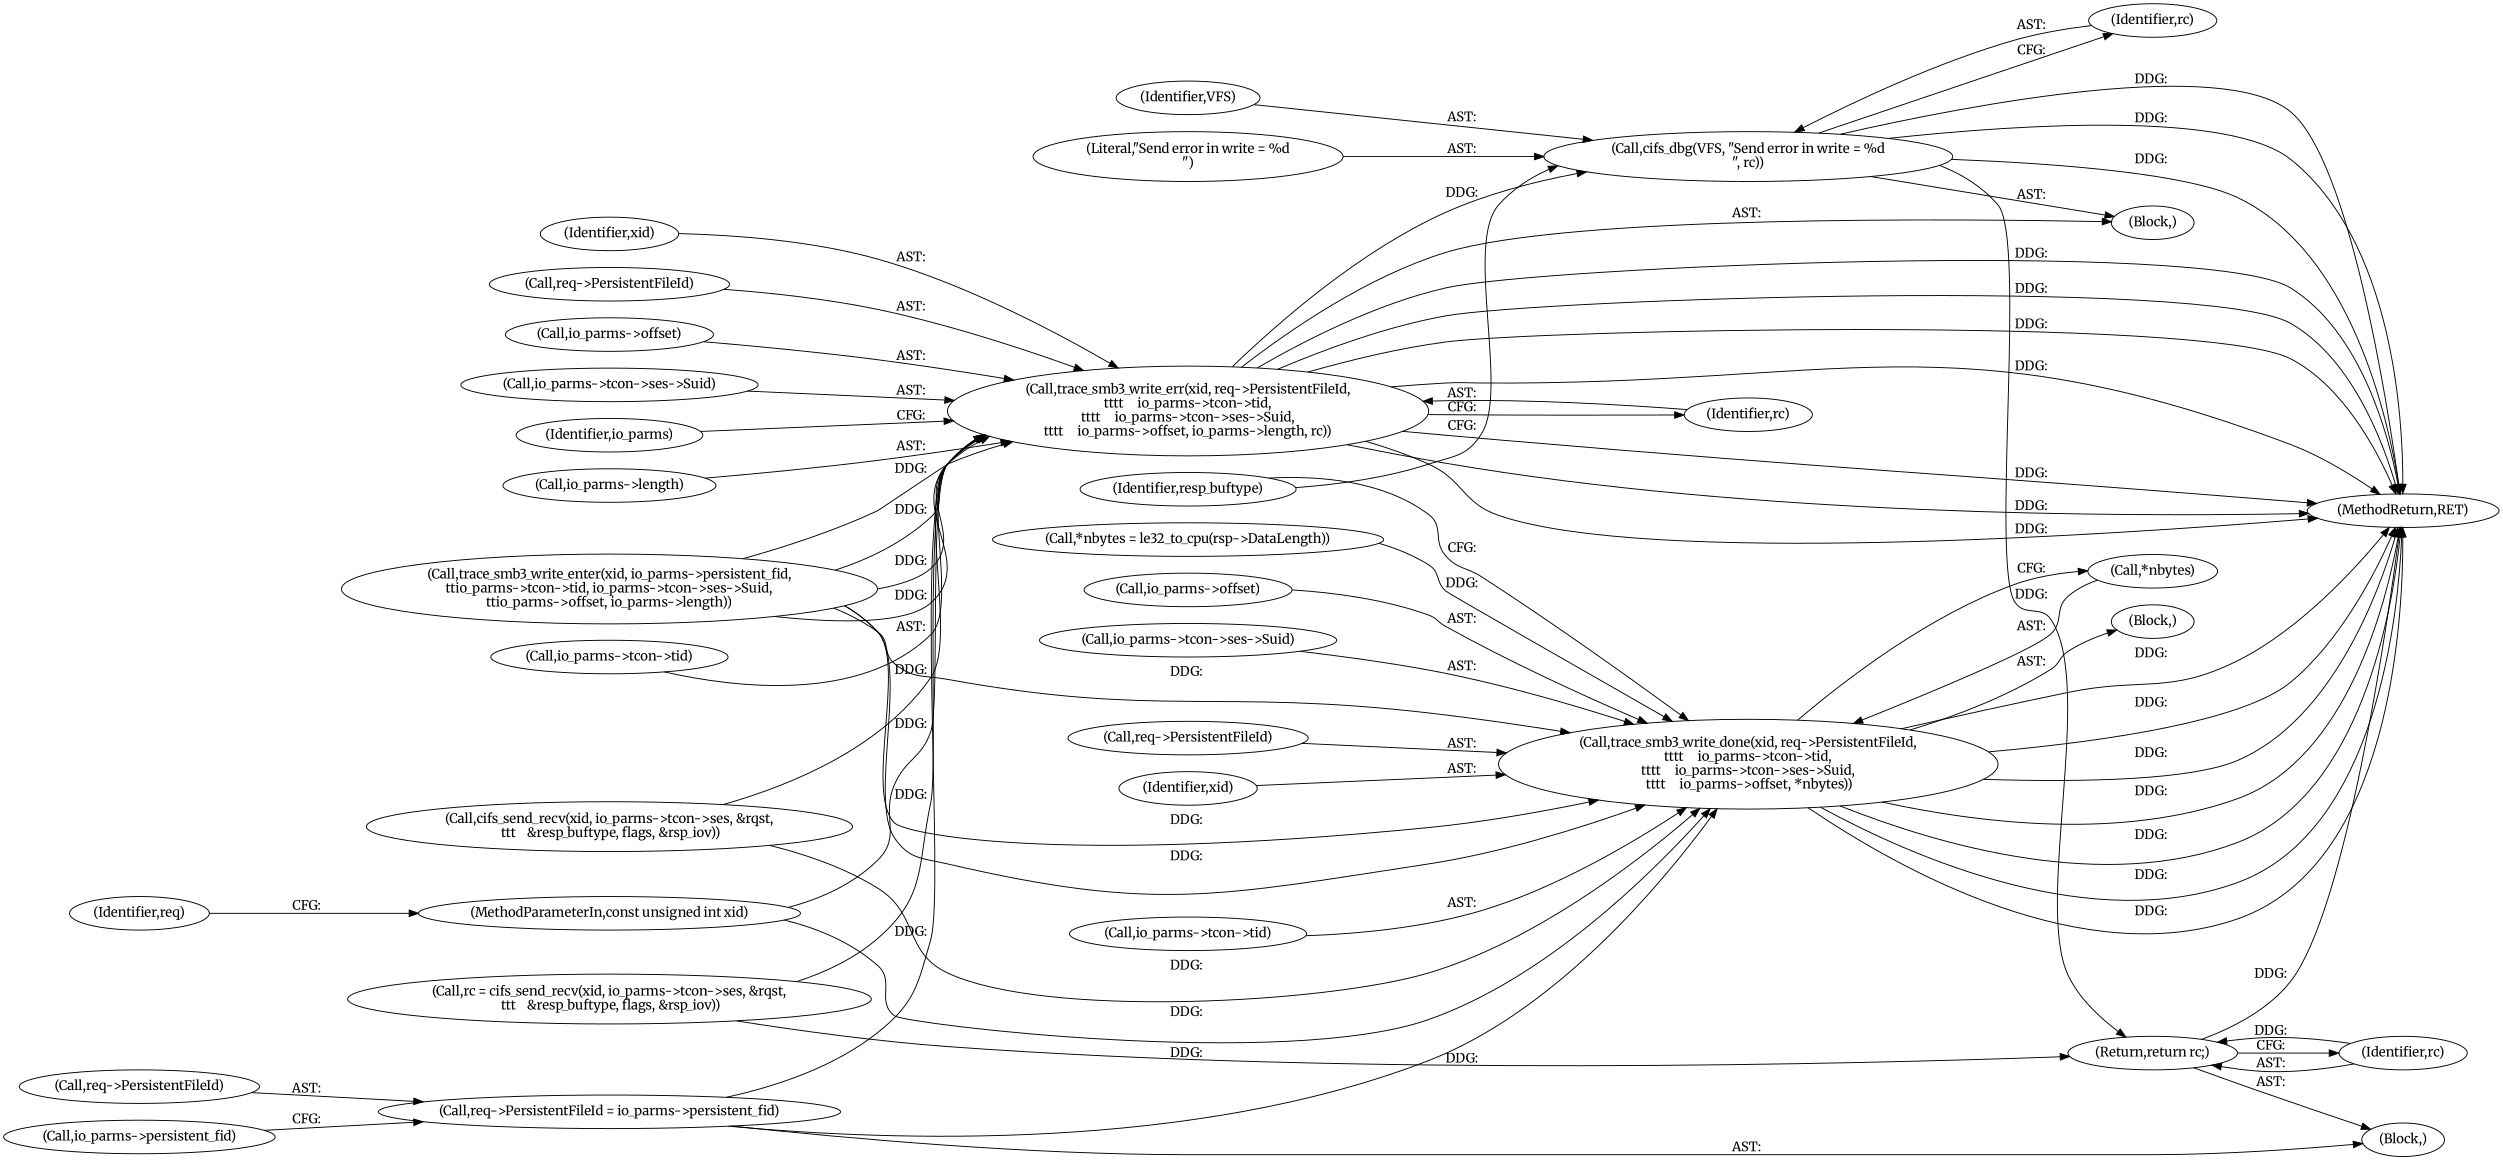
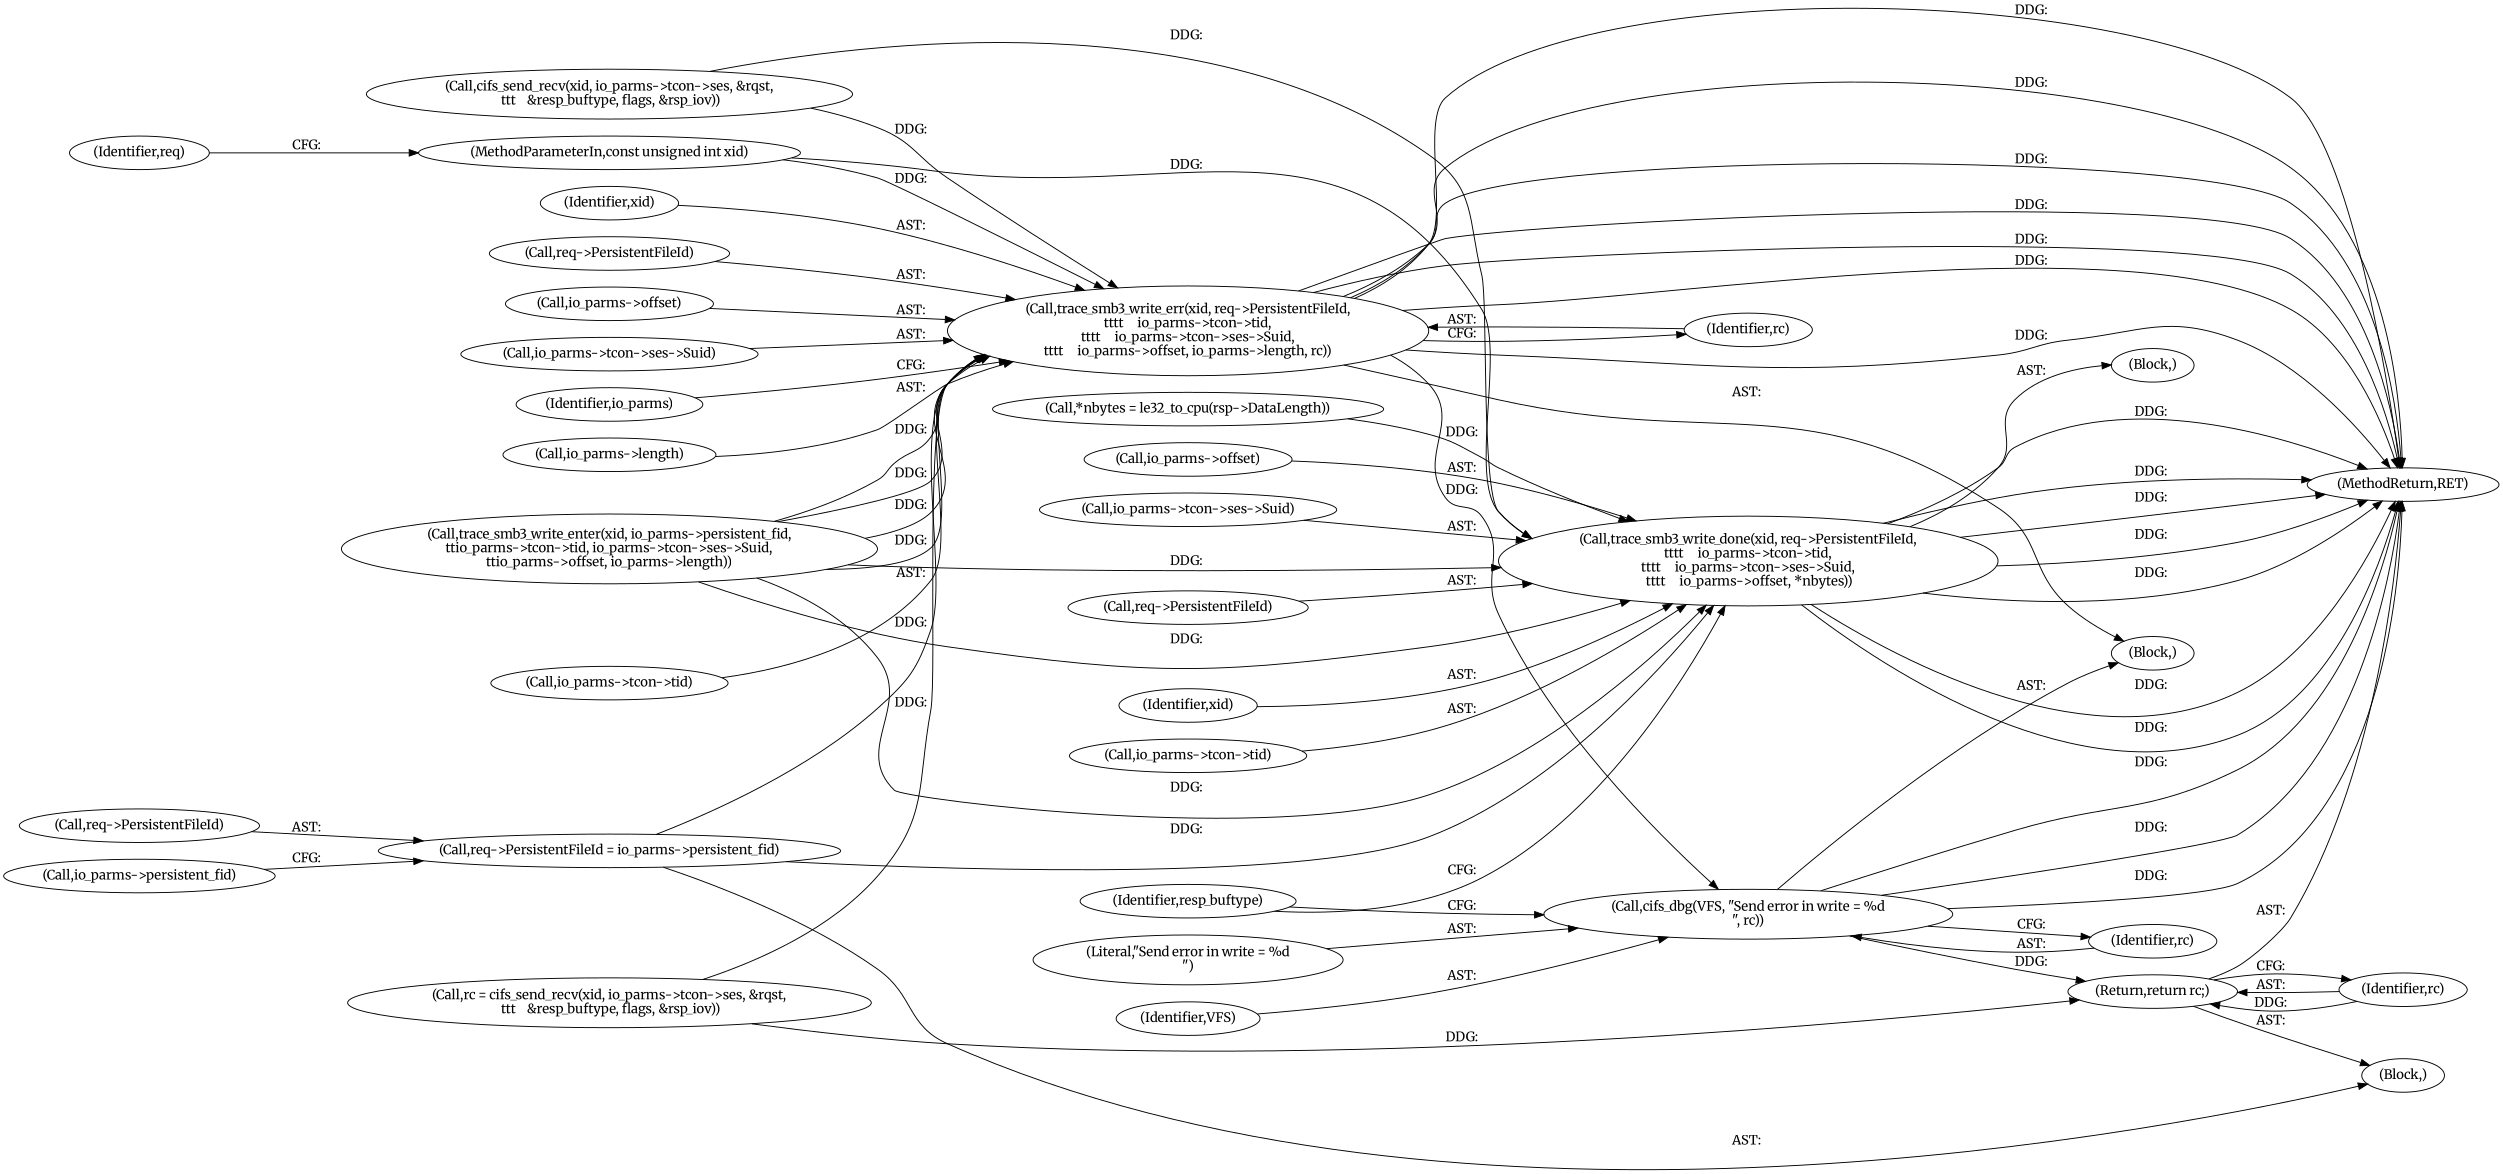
node "(Call,*nbytes)": removed
edge "(Return,return rc;)" -> "(MethodReturn,RET)": label "DDG: " -> "AST: "
